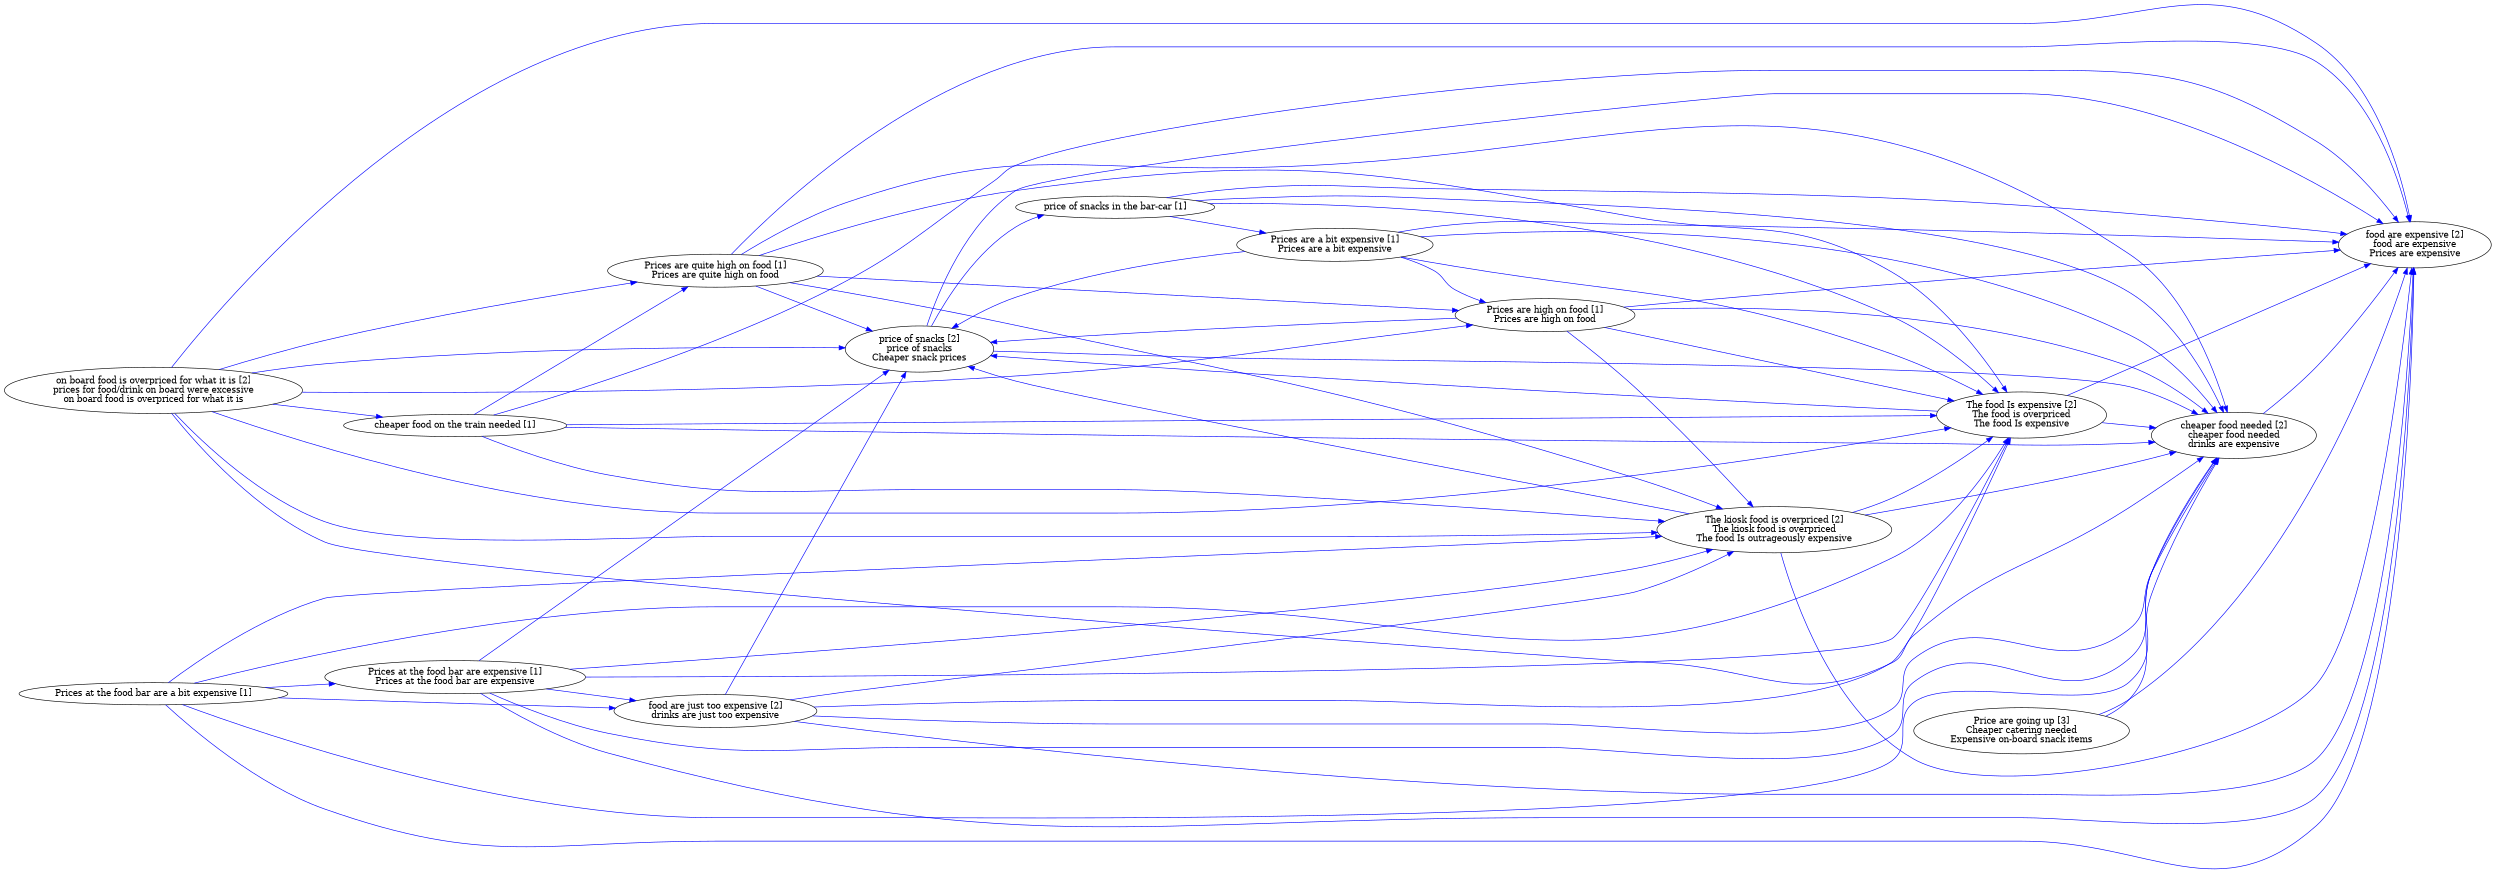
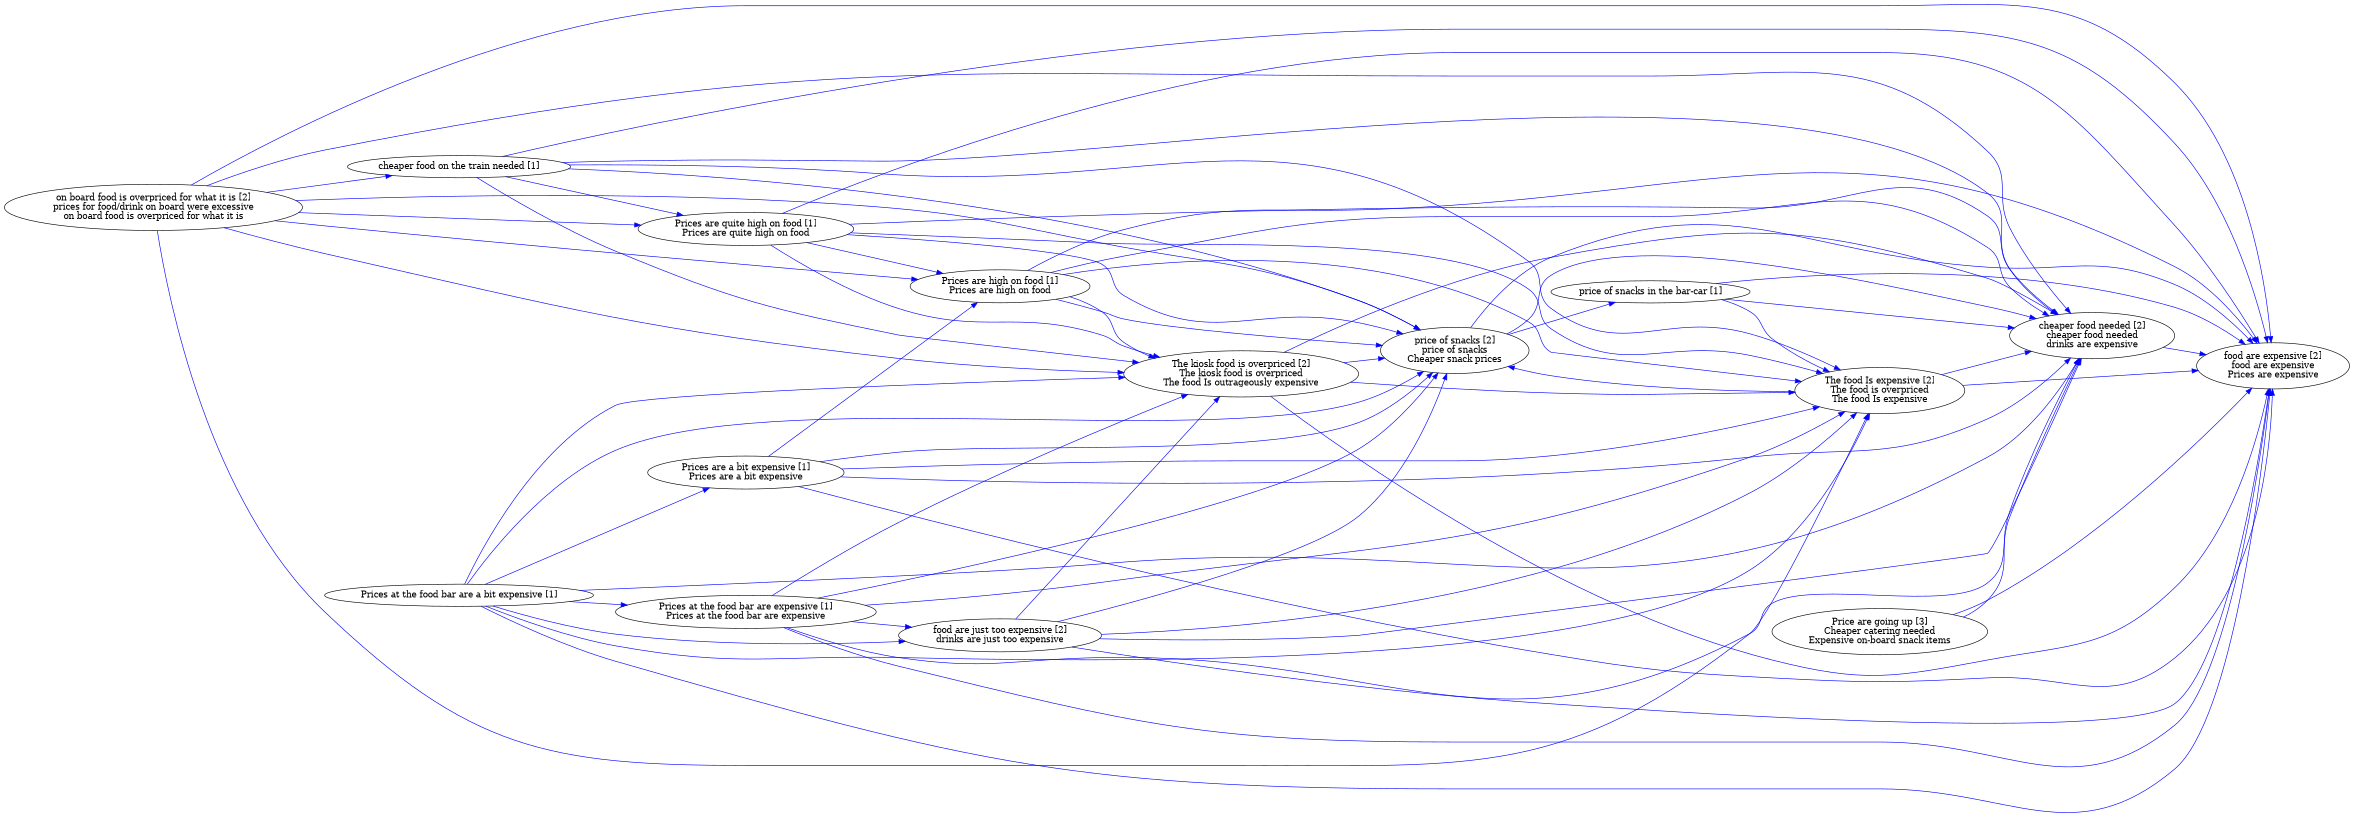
edge "cheaper food on the train needed [1]" -> "price of snacks [2] price of snacks Cheaper snack prices": added
edge "price of snacks in the bar-car [1]" -> "Prices are a bit expensive [1] Prices are a bit expensive": now "Prices at the food bar are a bit expensive [1]" -> "Prices are a bit expensive [1] Prices are a bit expensive"
edge "Prices at the food bar are a bit expensive [1]" -> "price of snacks [2] price of snacks Cheaper snack prices": added
